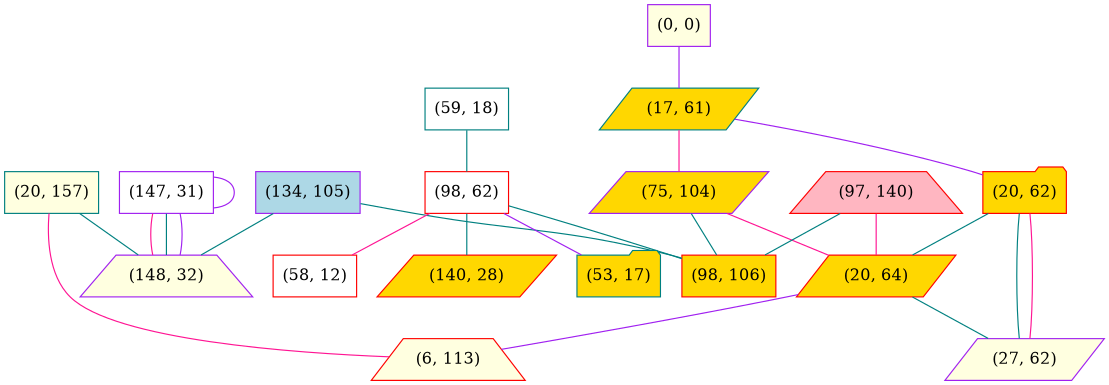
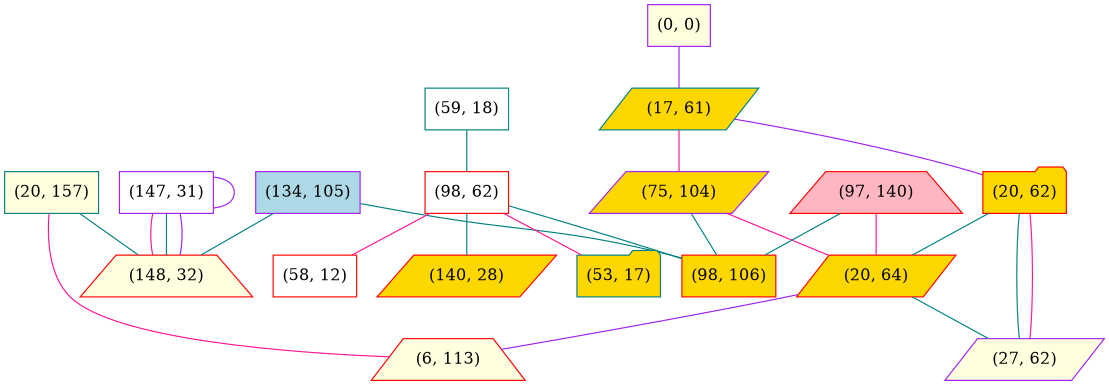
edge "(98, 62)" -- "(53, 17)": color purple -> deeppink
node "(148, 32)": color purple -> red
